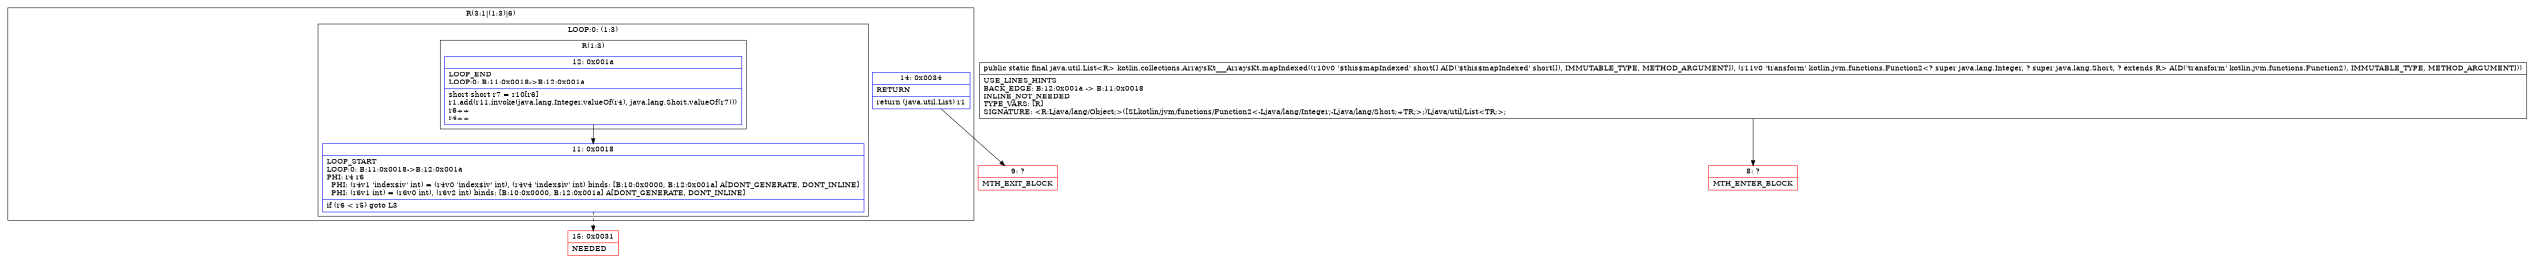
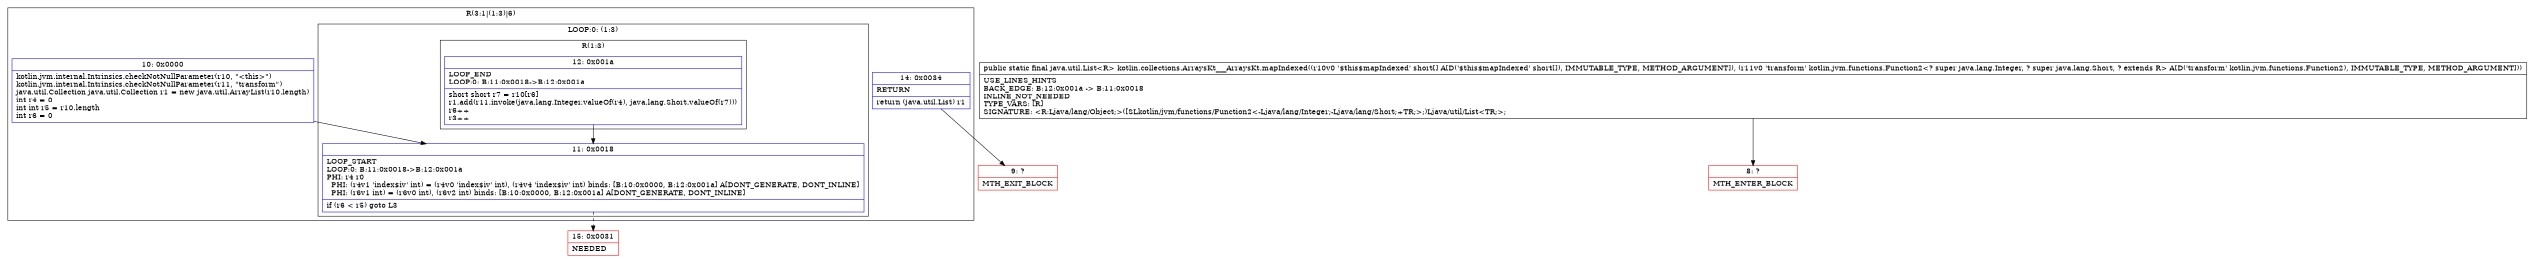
node "10: 0x0000": added
node "12: 0x001a": text "r4++" -> "r3++"
node "11: 0x0018": text "PHI: r4 r6" -> "PHI: r4 r0"
